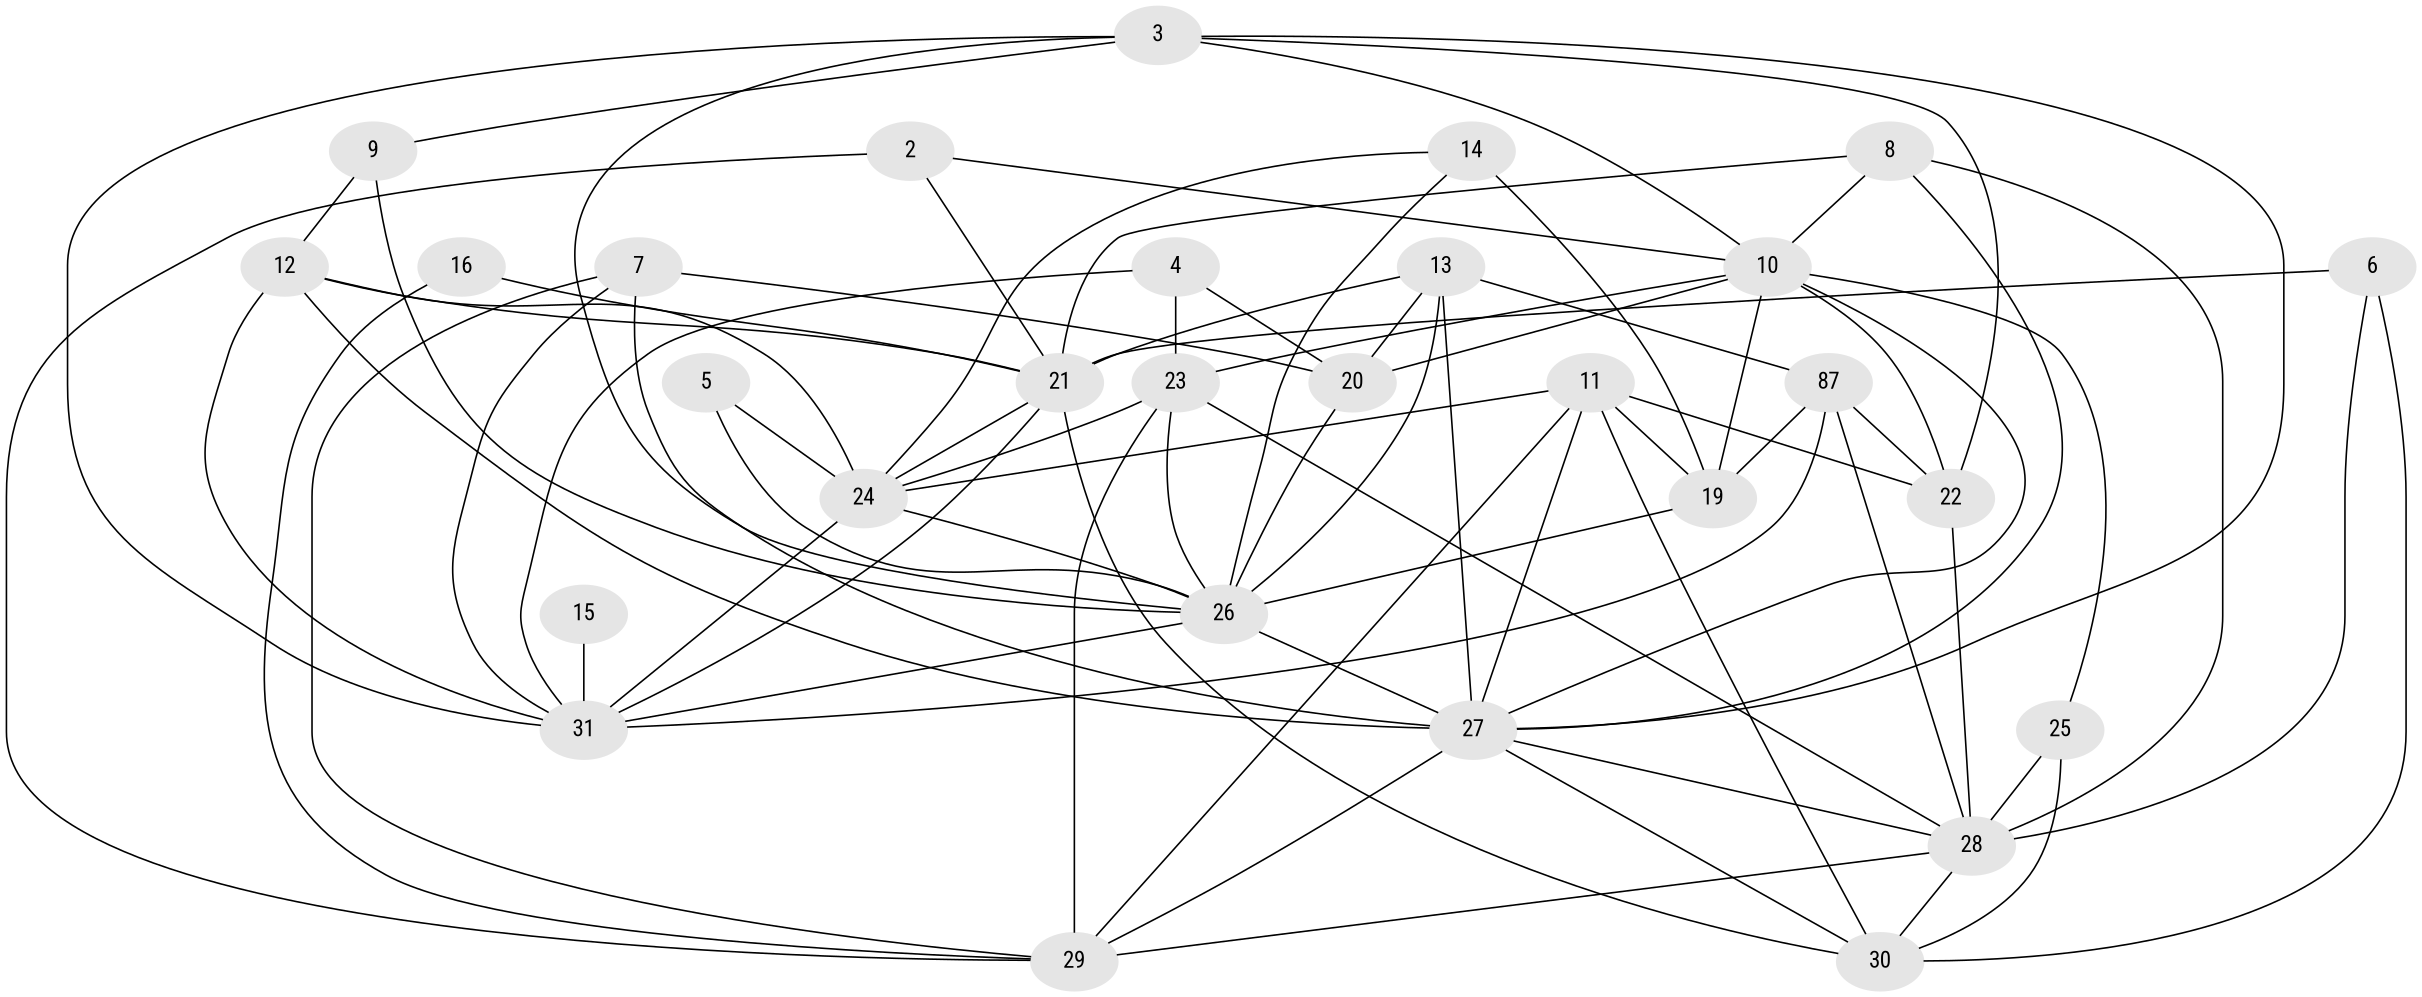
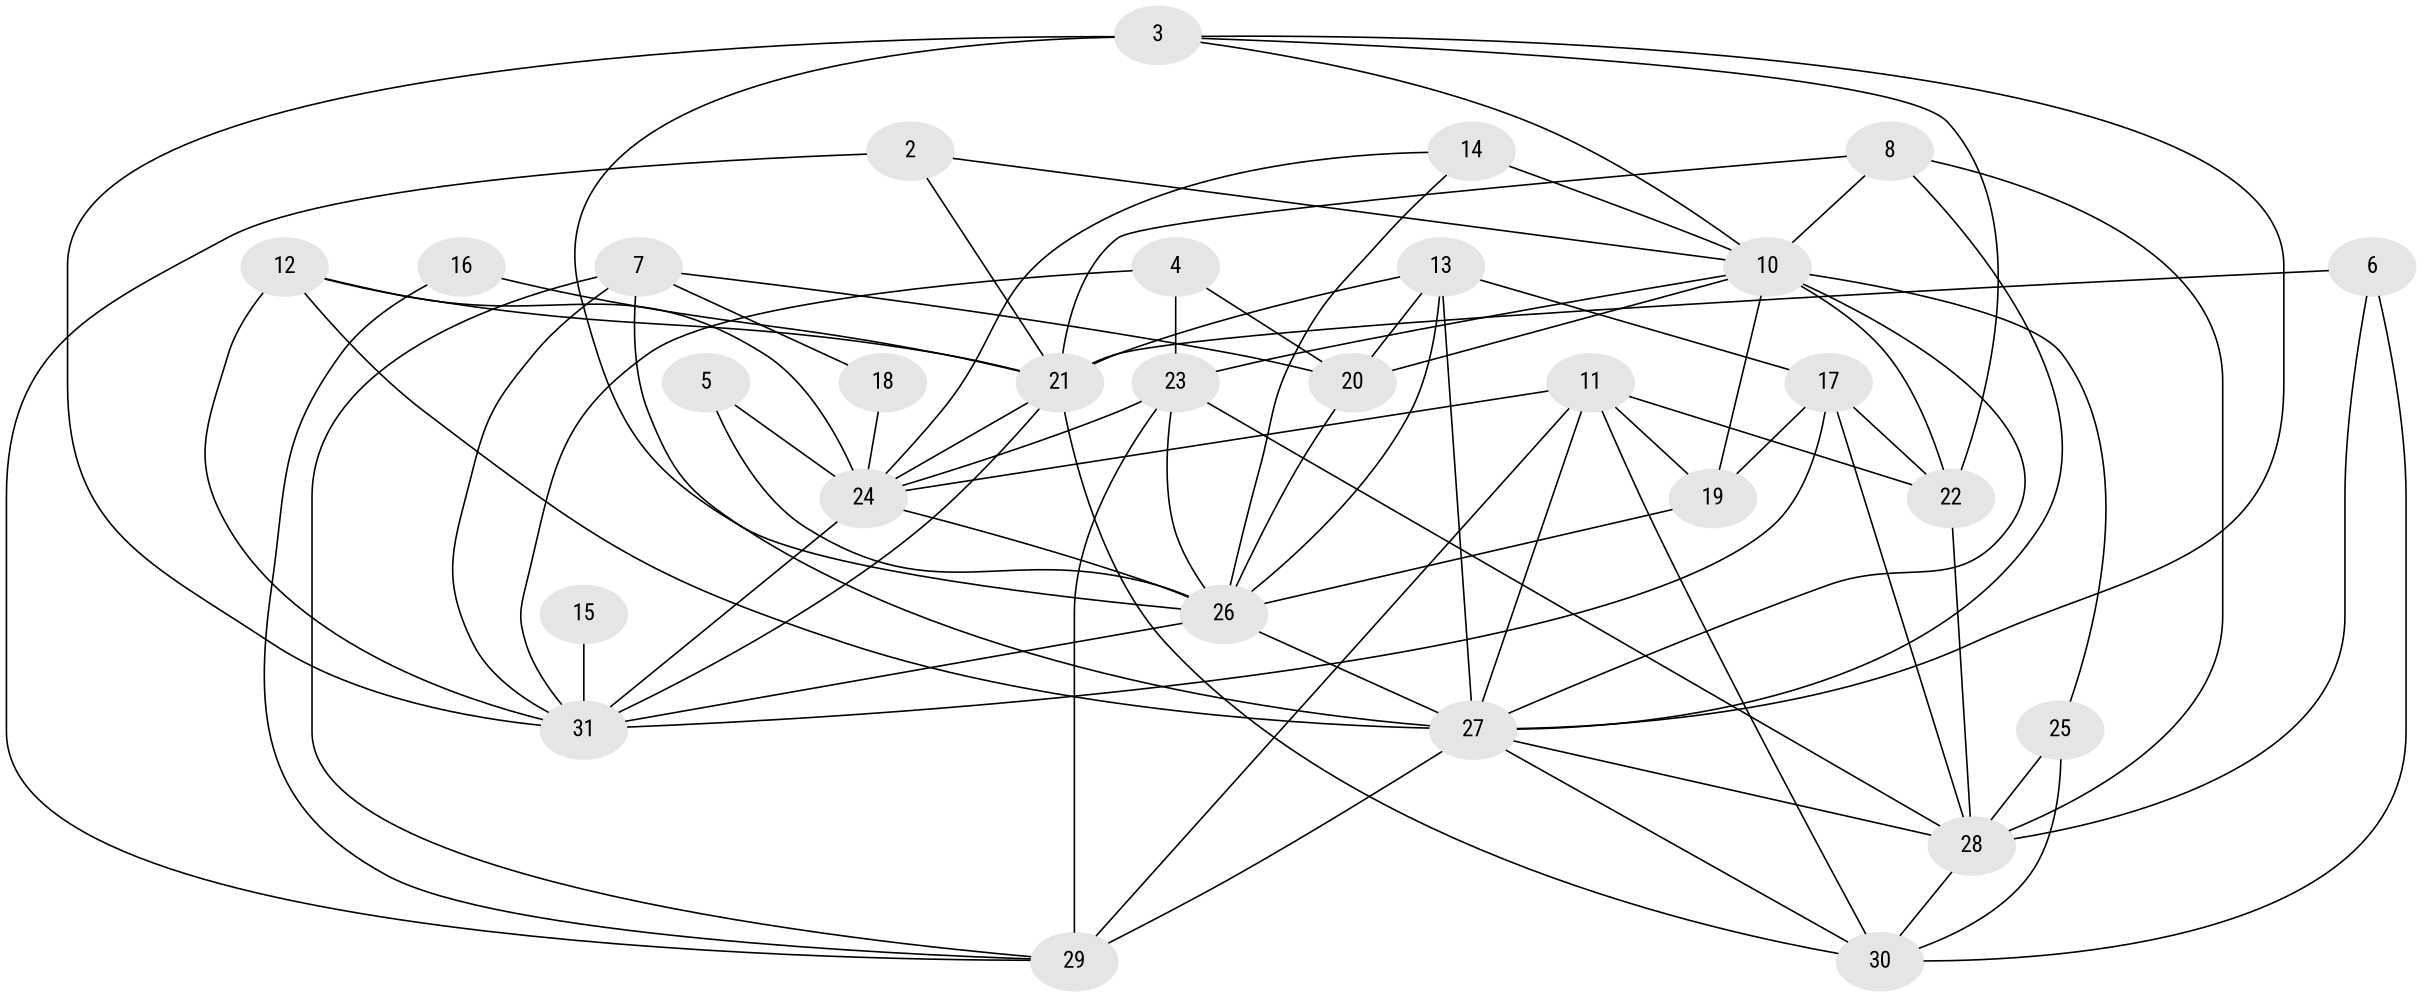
node "9": removed
edge "14" -- "19": now "14" -- "10"
node "18": added
node "87": label "87" -> "17"
edge "28" -- "29": removed
